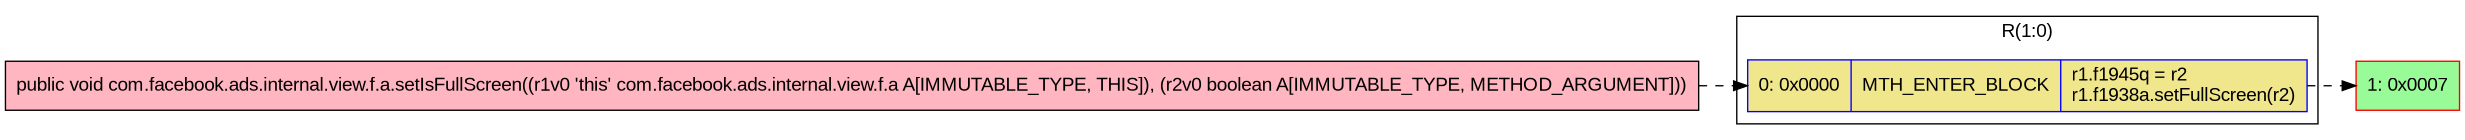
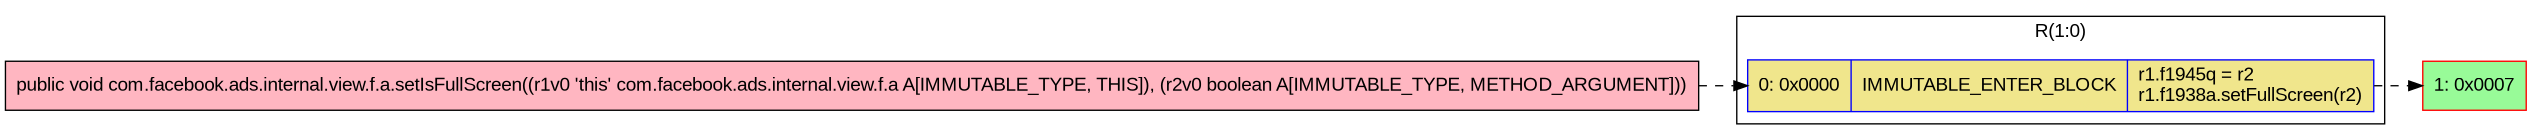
node "0: 0x0000": text "MTH_ENTER_BLOCK" -> "IMMUTABLE_ENTER_BLOCK"
